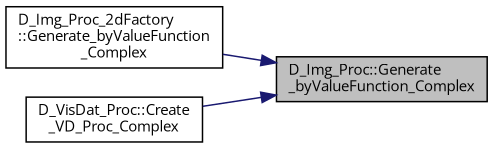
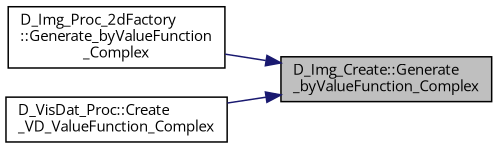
node "D_Img_Proc::Generate _byValueFunction_Complex": label "D_Img_Proc::Generate _byValueFunction_Complex" -> "D_Img_Create::Generate _byValueFunction_Complex"
node "D_VisDat_Proc::Create _VD_Proc_Complex": label "D_VisDat_Proc::Create _VD_Proc_Complex" -> "D_VisDat_Proc::Create _VD_ValueFunction_Complex"
